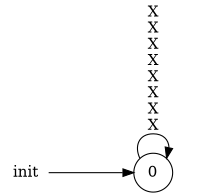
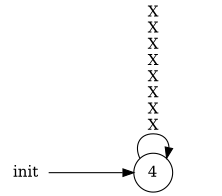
node "0": label "0" -> "4"
